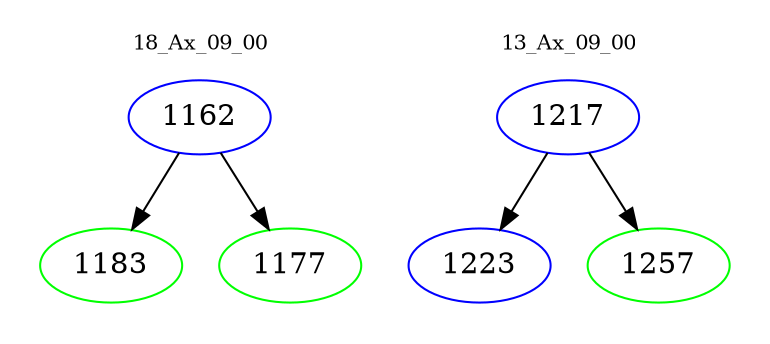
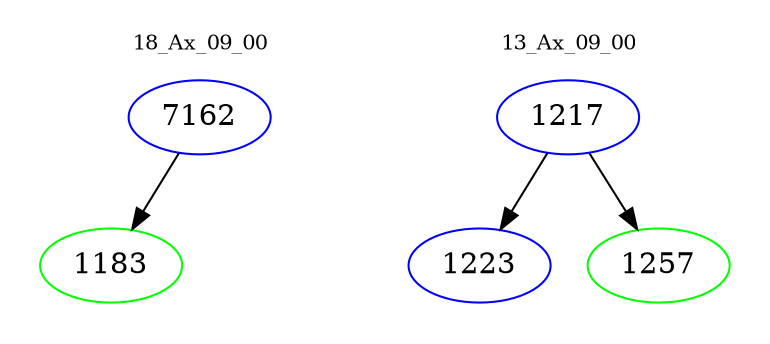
node "1162": label "1162" -> "7162"
node "1177": removed
